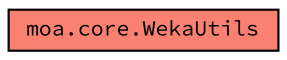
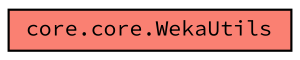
node "moa.core.WekaUtils": label "moa.core.WekaUtils" -> "core.core.WekaUtils"
